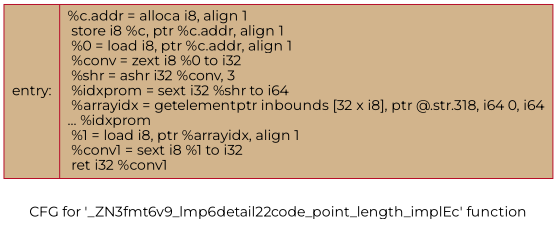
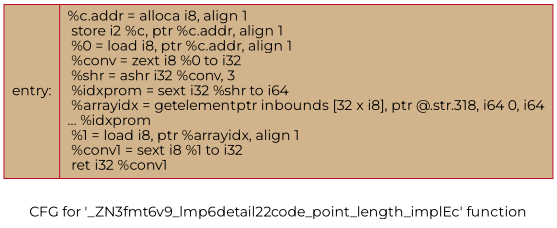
node "entry:": text "store i8 %c, ptr %c.addr, align 1" -> "store i2 %c, ptr %c.addr, align 1"
